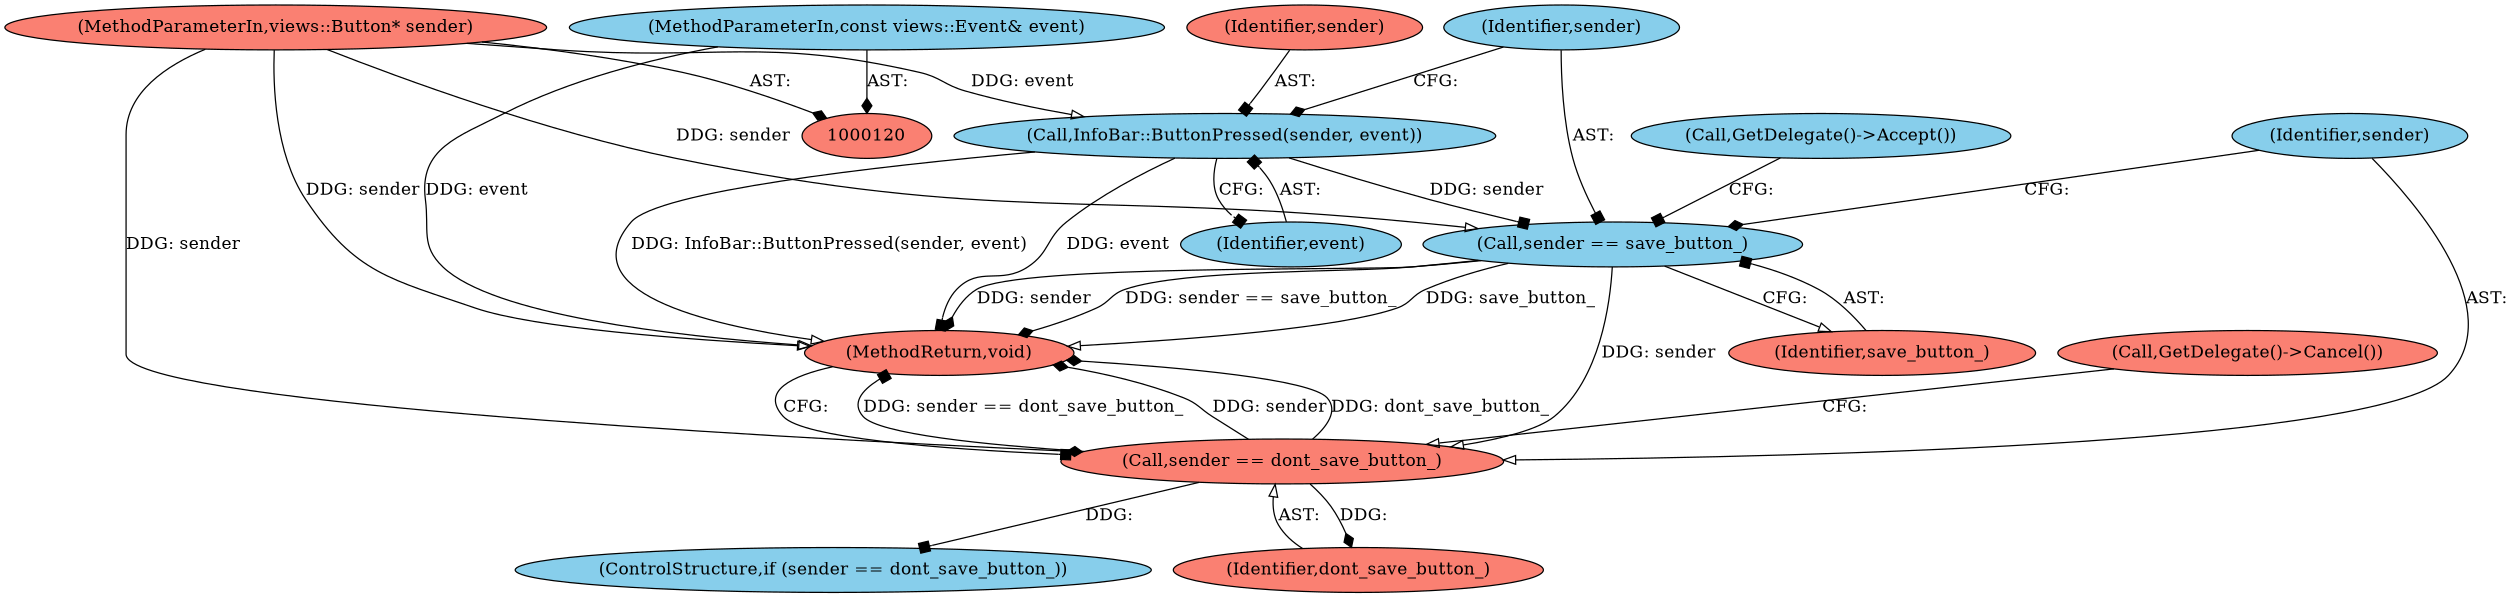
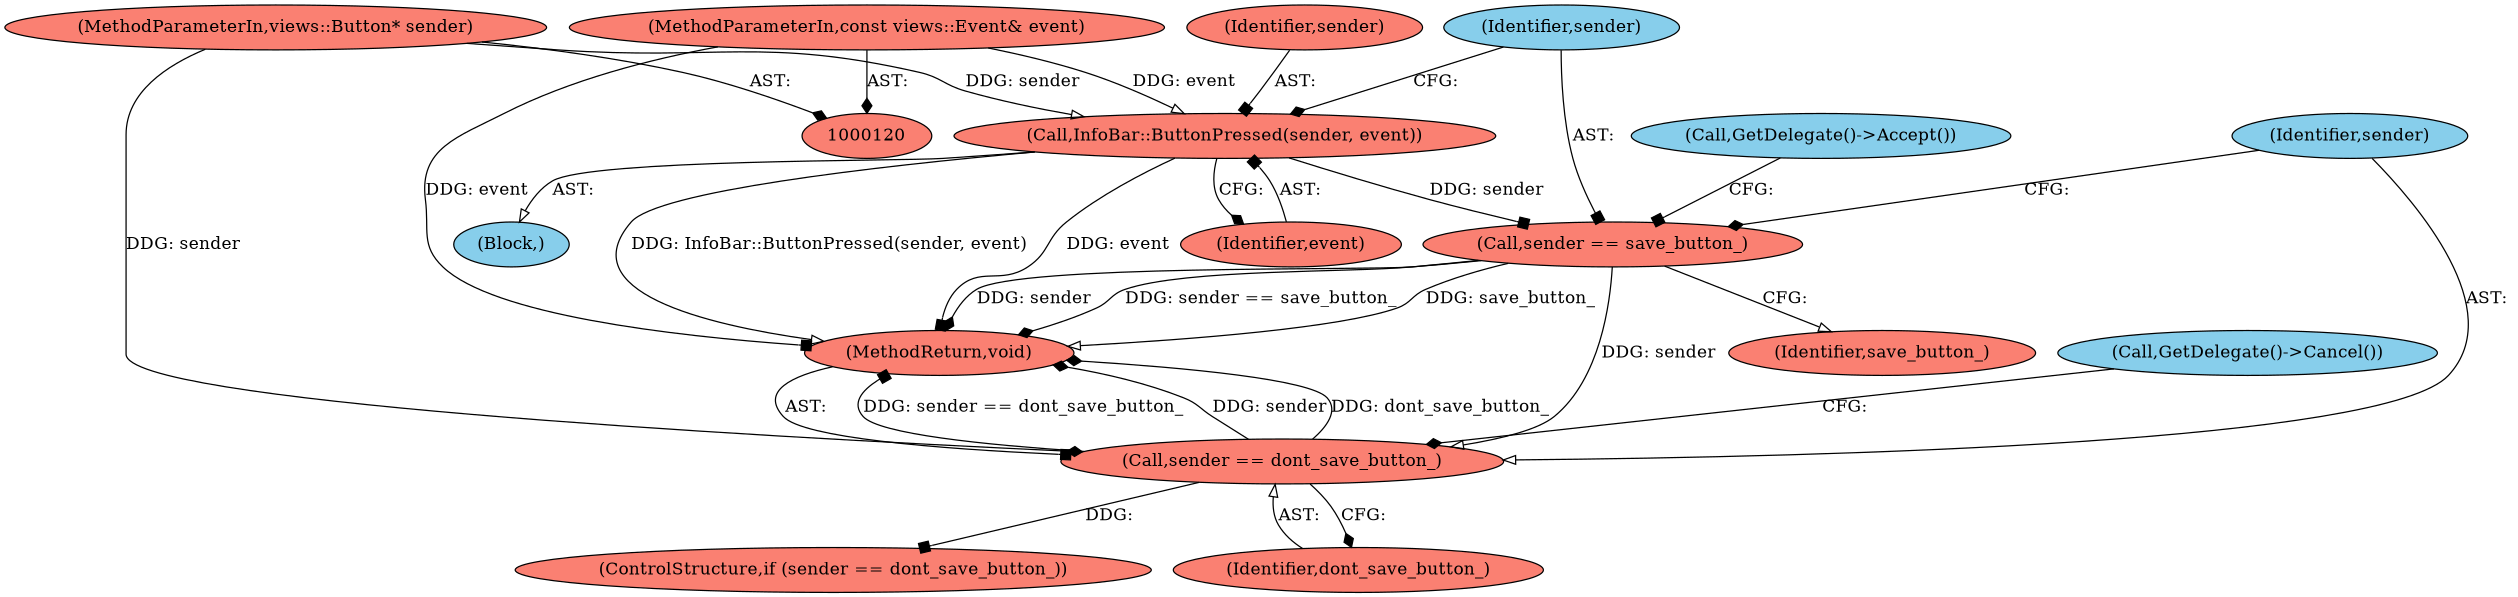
node "(MethodParameterIn,const views::Event& event)": fillcolor skyblue -> salmon
edge "(MethodParameterIn,const views::Event& event)" -> "(Call,InfoBar::ButtonPressed(sender, event))": added, label "DDG: event"
edge "(MethodParameterIn,views::Button* sender)" -> "(Call,InfoBar::ButtonPressed(sender, event))": label "DDG: event" -> "DDG: sender"
node "(Call,InfoBar::ButtonPressed(sender, event))": fillcolor skyblue -> salmon
edge "(Call,InfoBar::ButtonPressed(sender, event))" -> "(Identifier,event)": arrowhead box -> diamond
edge "(MethodParameterIn,views::Button* sender)" -> "(Call,sender == save_button_)": removed, label "DDG: sender"
edge "(MethodParameterIn,const views::Event& event)" -> "(MethodReturn,void)": arrowhead onormal -> box
node "(Block,)": added
node "(Identifier,event)": fillcolor skyblue -> salmon
node "(Call,sender == save_button_)": fillcolor skyblue -> salmon
edge "(Identifier,save_button_)" -> "(Call,sender == save_button_)": removed, label "AST:"
edge "(MethodParameterIn,views::Button* sender)" -> "(MethodReturn,void)": removed, label "DDG: sender"
node "(Call,GetDelegate()->Cancel())": fillcolor salmon -> skyblue
edge "(Call,GetDelegate()->Cancel())" -> "(Call,sender == dont_save_button_)": arrowhead onormal -> diamond
edge "(MethodReturn,void)" -> "(Call,sender == dont_save_button_)": label "CFG: " -> "AST: "
edge "(Call,sender == dont_save_button_)" -> "(Identifier,dont_save_button_)": label "DDG: " -> "CFG: "
node "(ControlStructure,if (sender == dont_save_button_))": fillcolor skyblue -> salmon
